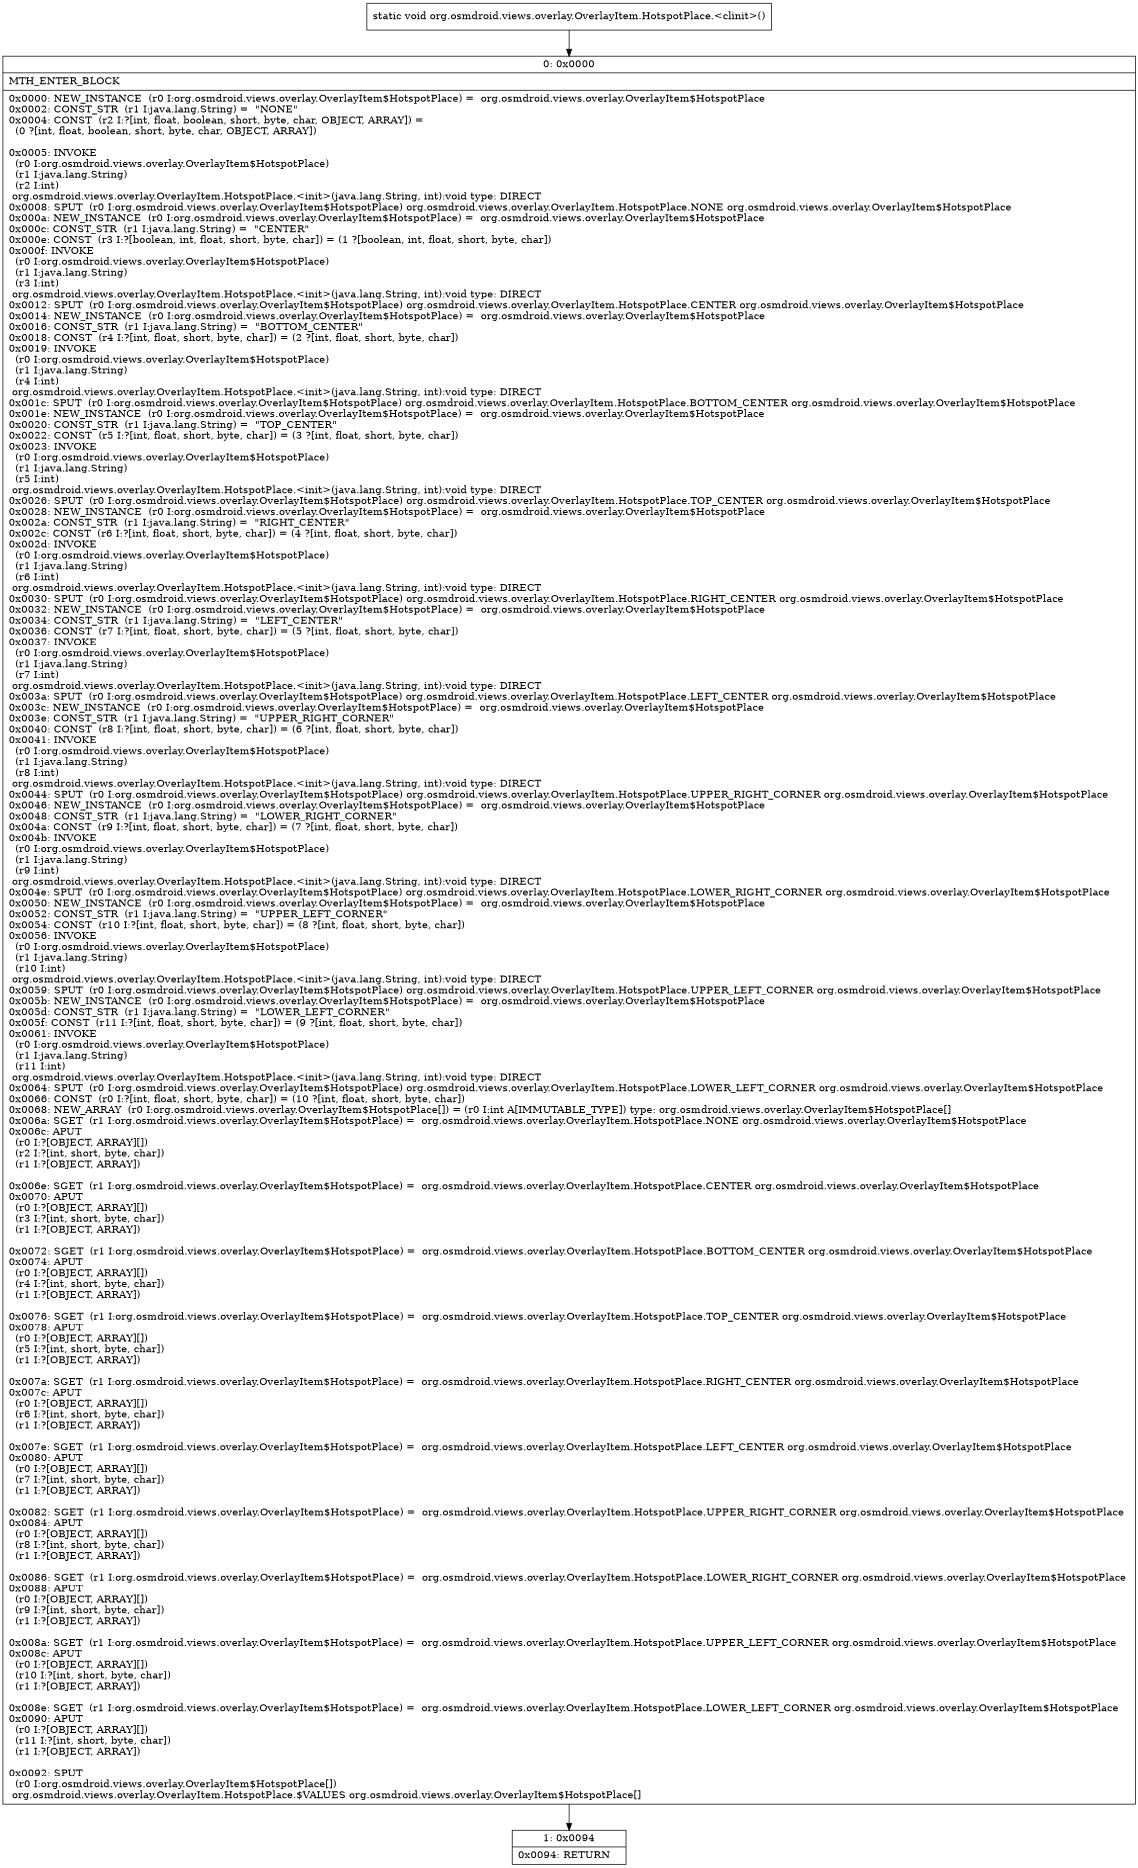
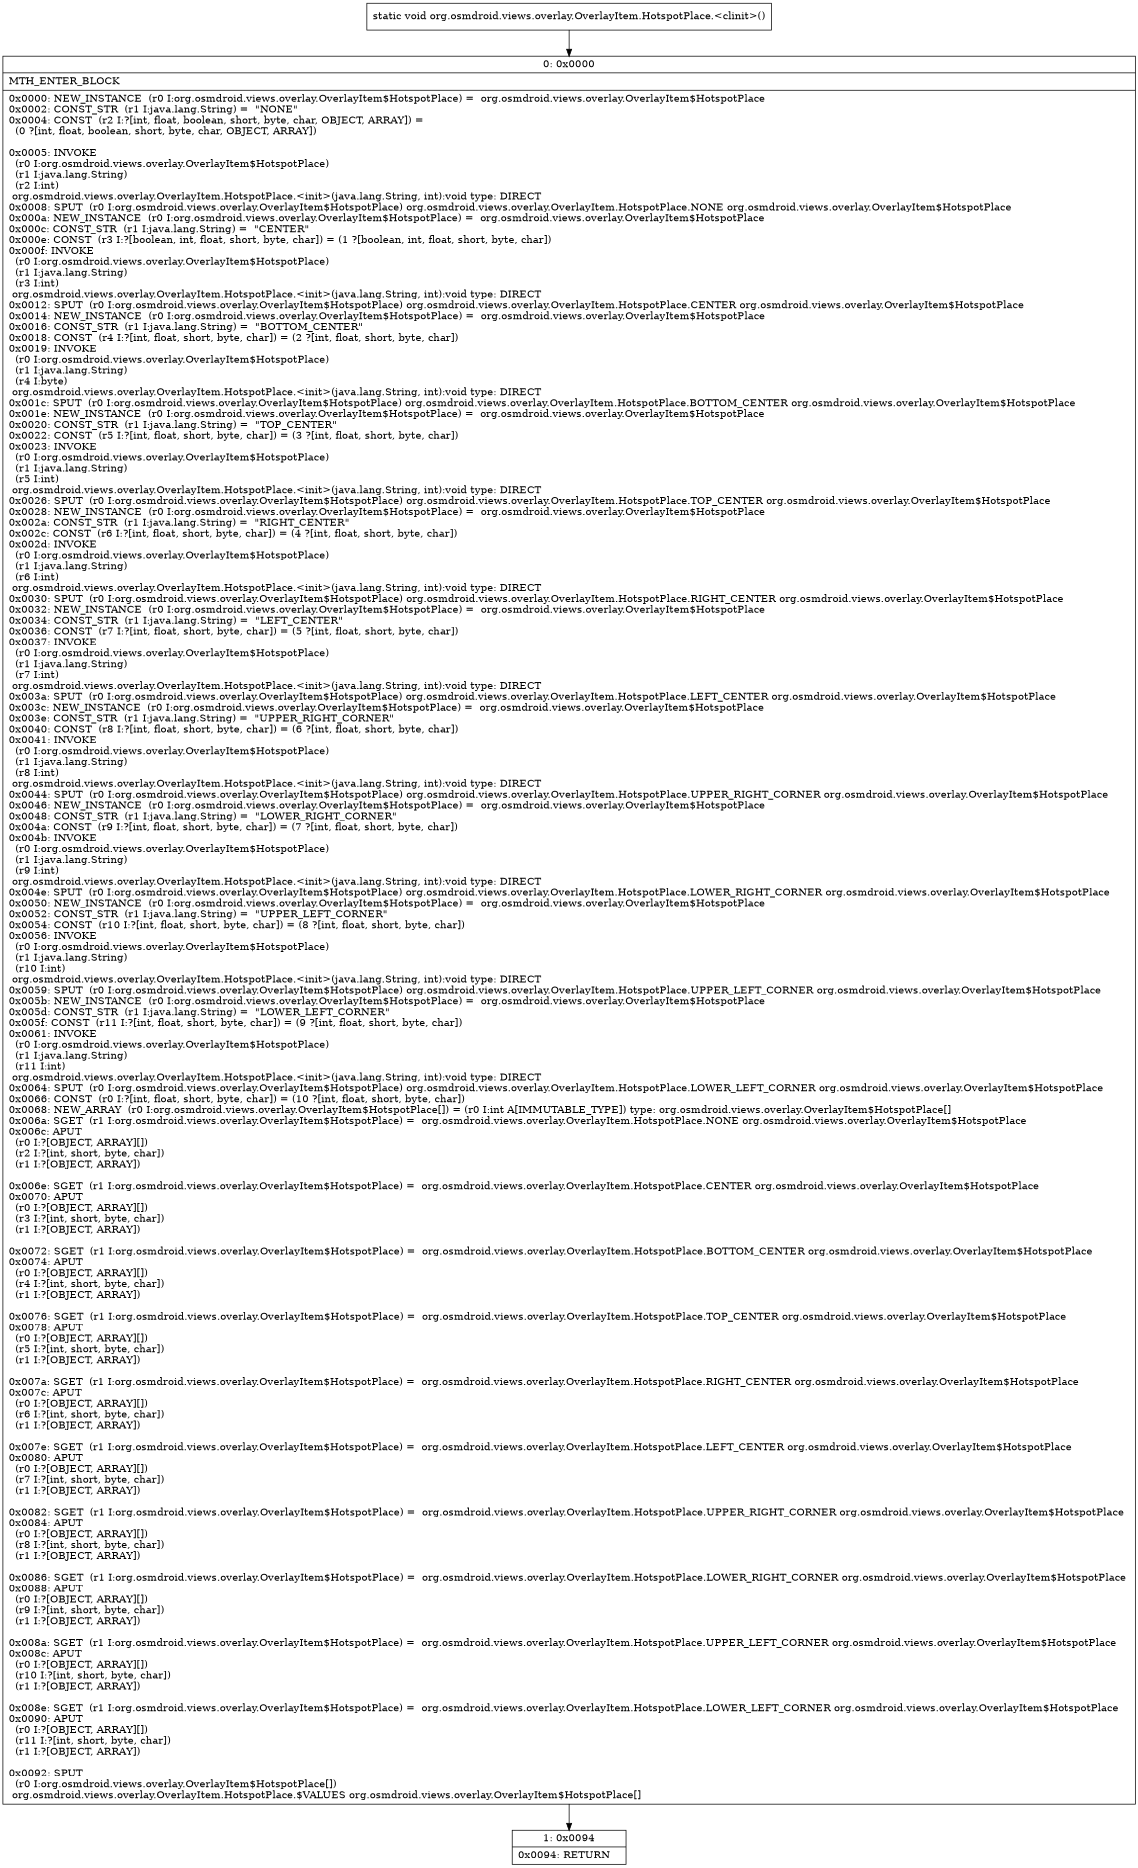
node "0: 0x0000": text "(r4 I:int)" -> "(r4 I:byte)"
